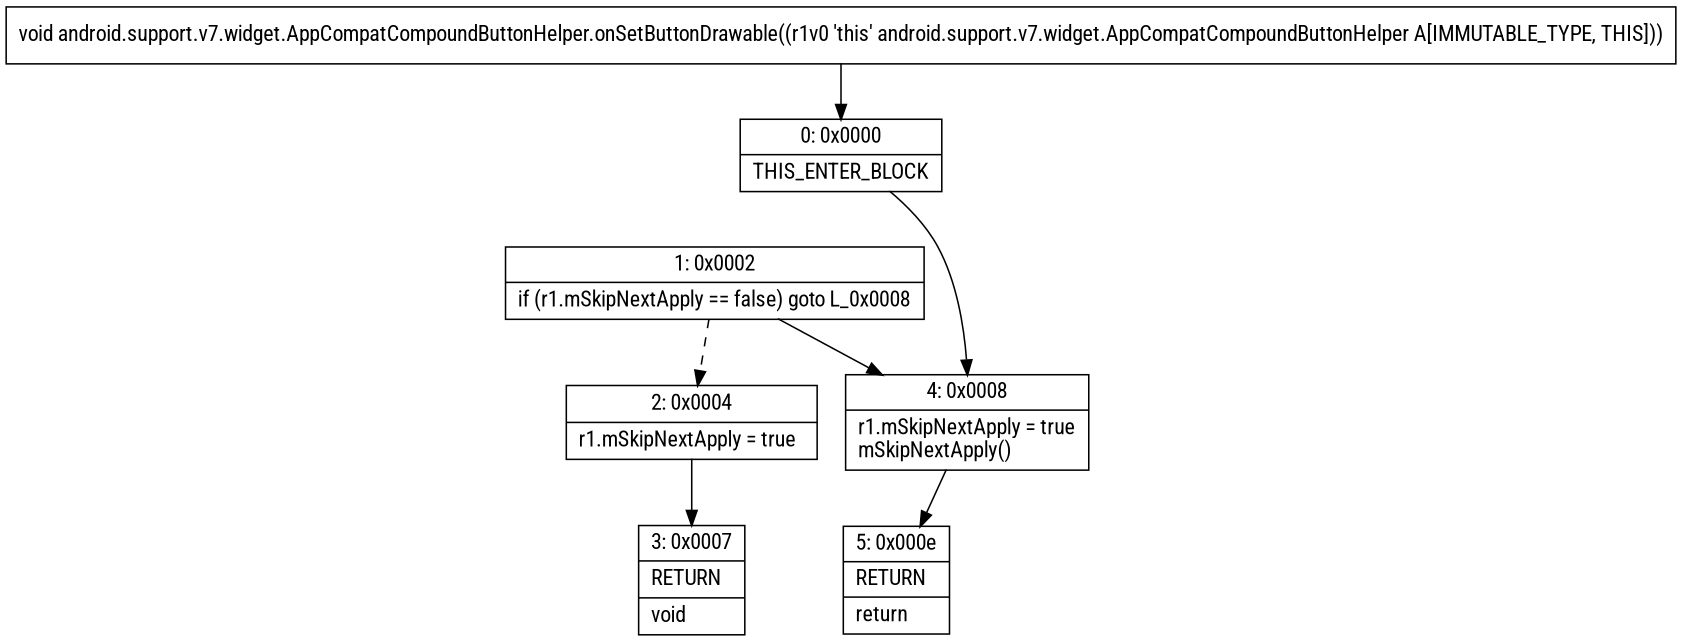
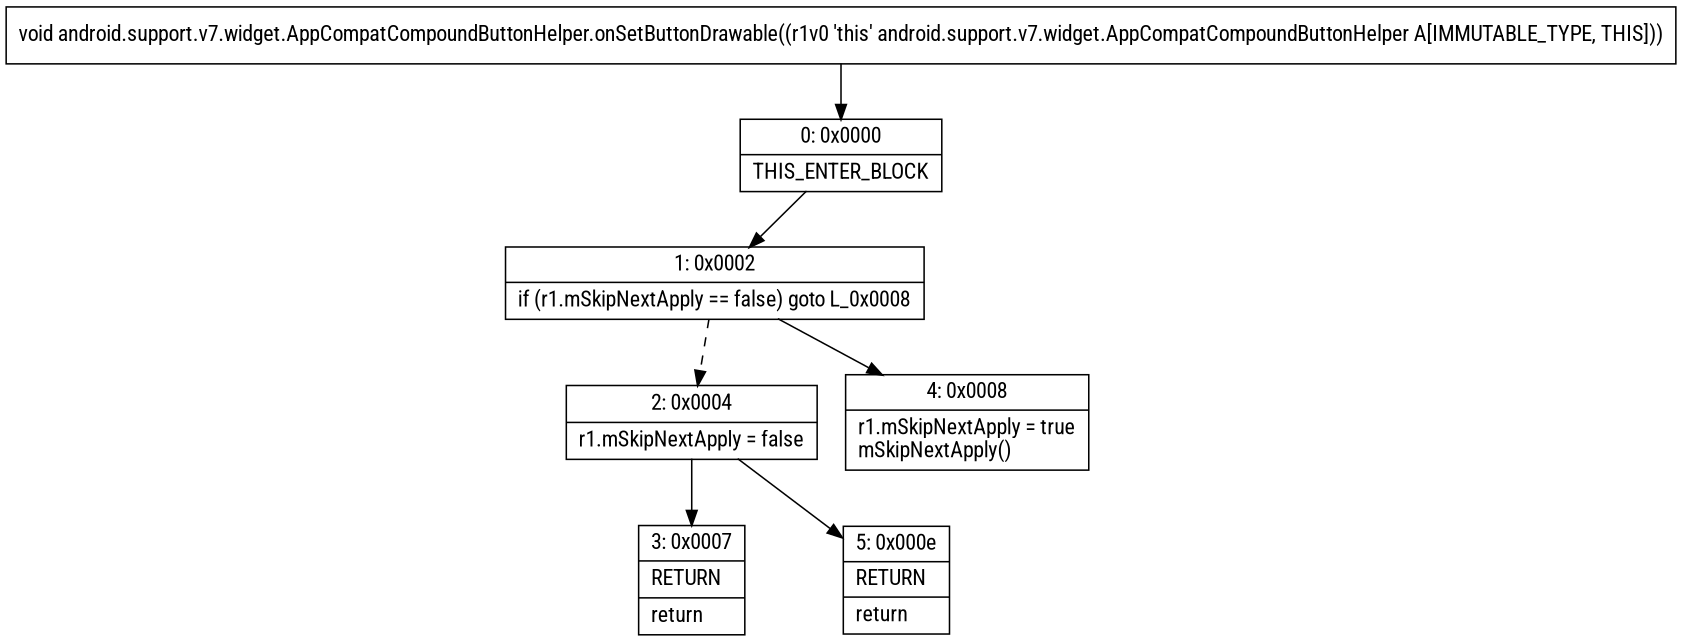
edge "0: 0x0000" -> "4: 0x0008": now "0: 0x0000" -> "1: 0x0002"
node "2: 0x0004": text "r1.mSkipNextApply = true" -> "r1.mSkipNextApply = false"
edge "4: 0x0008" -> "5: 0x000e": now "2: 0x0004" -> "5: 0x000e"
node "3: 0x0007": text "void" -> "return"
